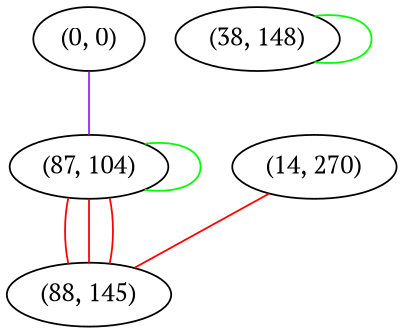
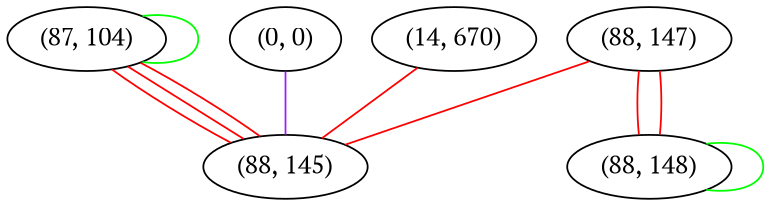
node "(38, 148)": label "(38, 148)" -> "(88, 148)"
node "(88, 147)": added
edge "(0, 0)" -- "(87, 104)": now "(0, 0)" -- "(88, 145)"
node "(14, 270)": label "(14, 270)" -> "(14, 670)"
